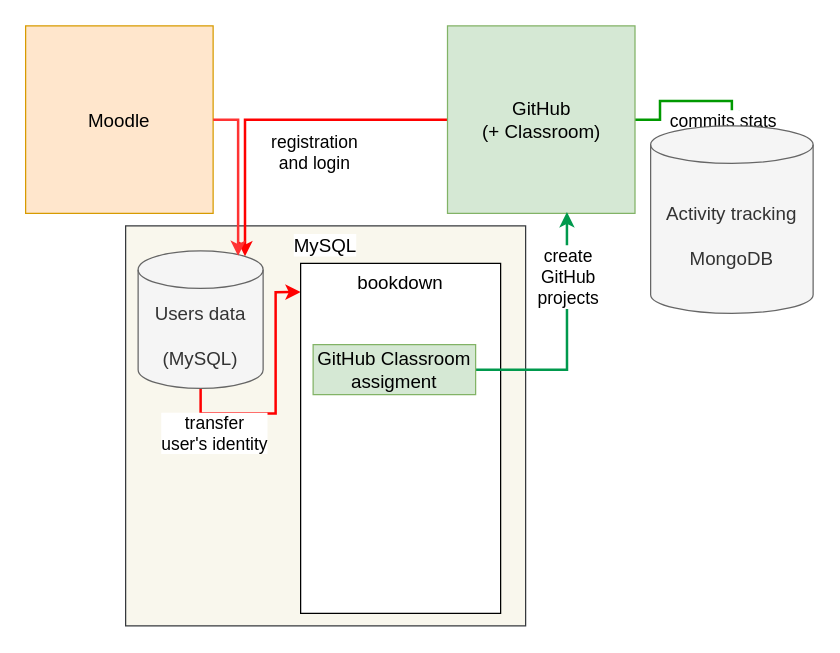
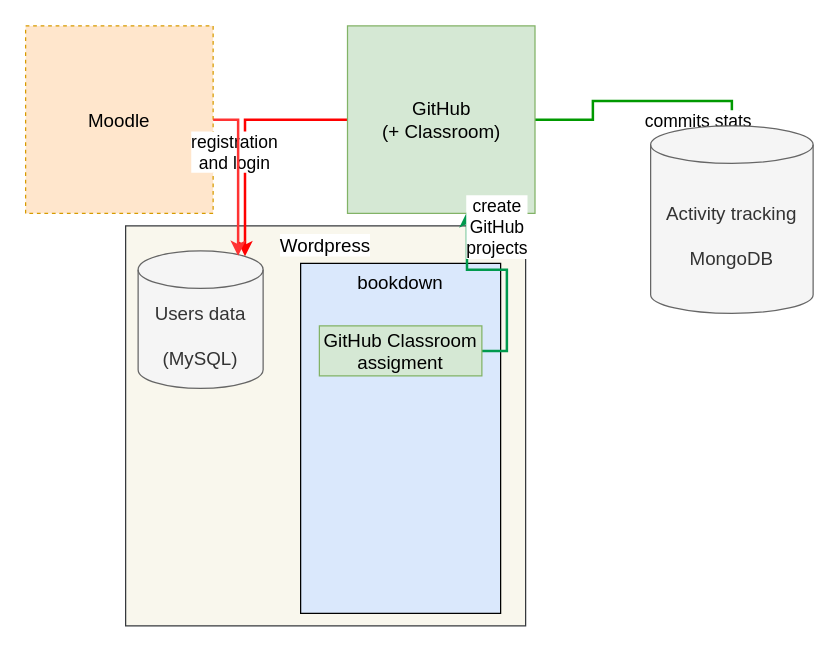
node "Moodle": style solid -> dashed
node "GitHub (+ Classroom)": moved (541, 119) -> (441, 119)
node "MySQL": label "MySQL" -> "Wordpress"
node "GitHub Classroom assigment": moved (394, 369) -> (401, 351)
edge "Users data(MySQL)" -> "bookdown": removed, label "transferuser's identity"
node "bookdown": fillcolor #ffffff -> #dae8fc
